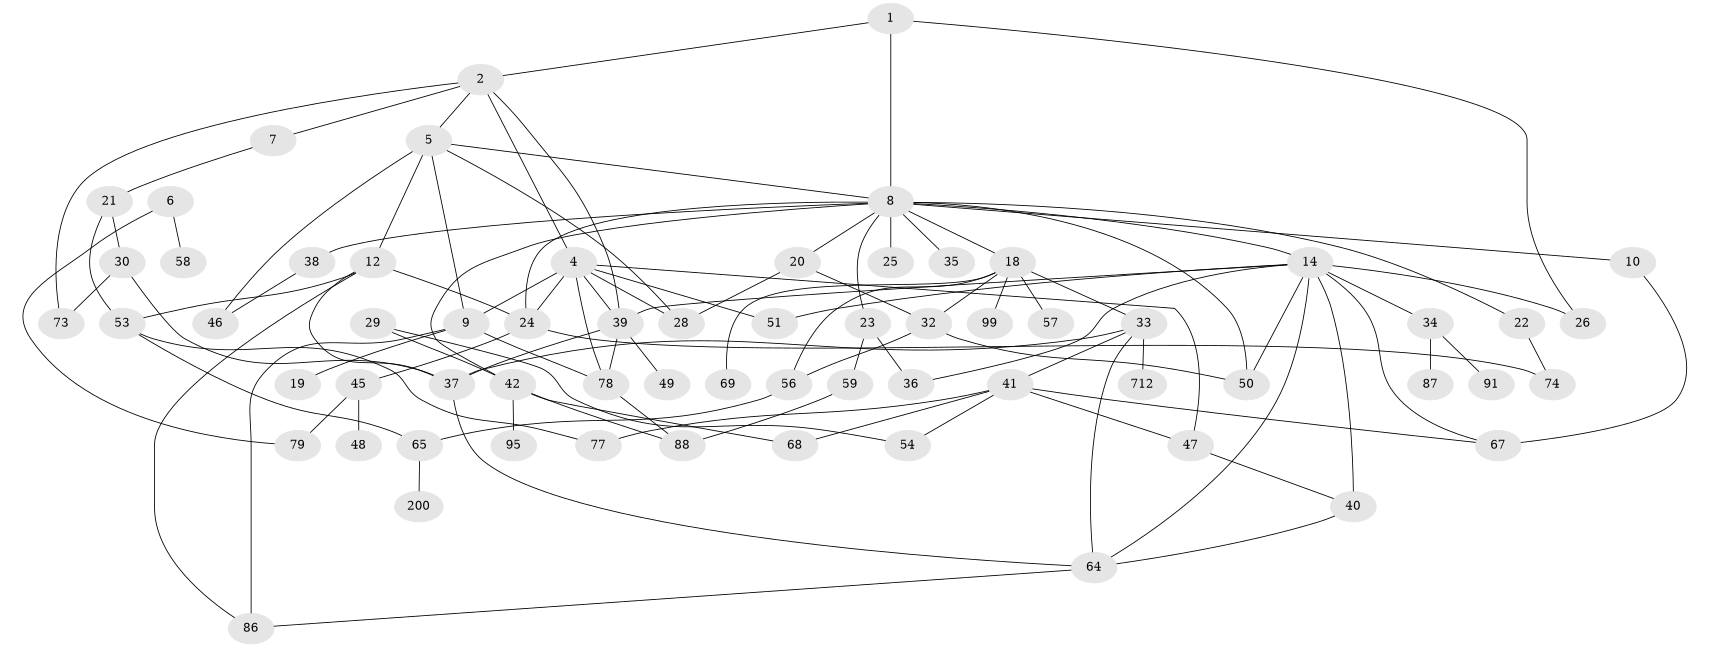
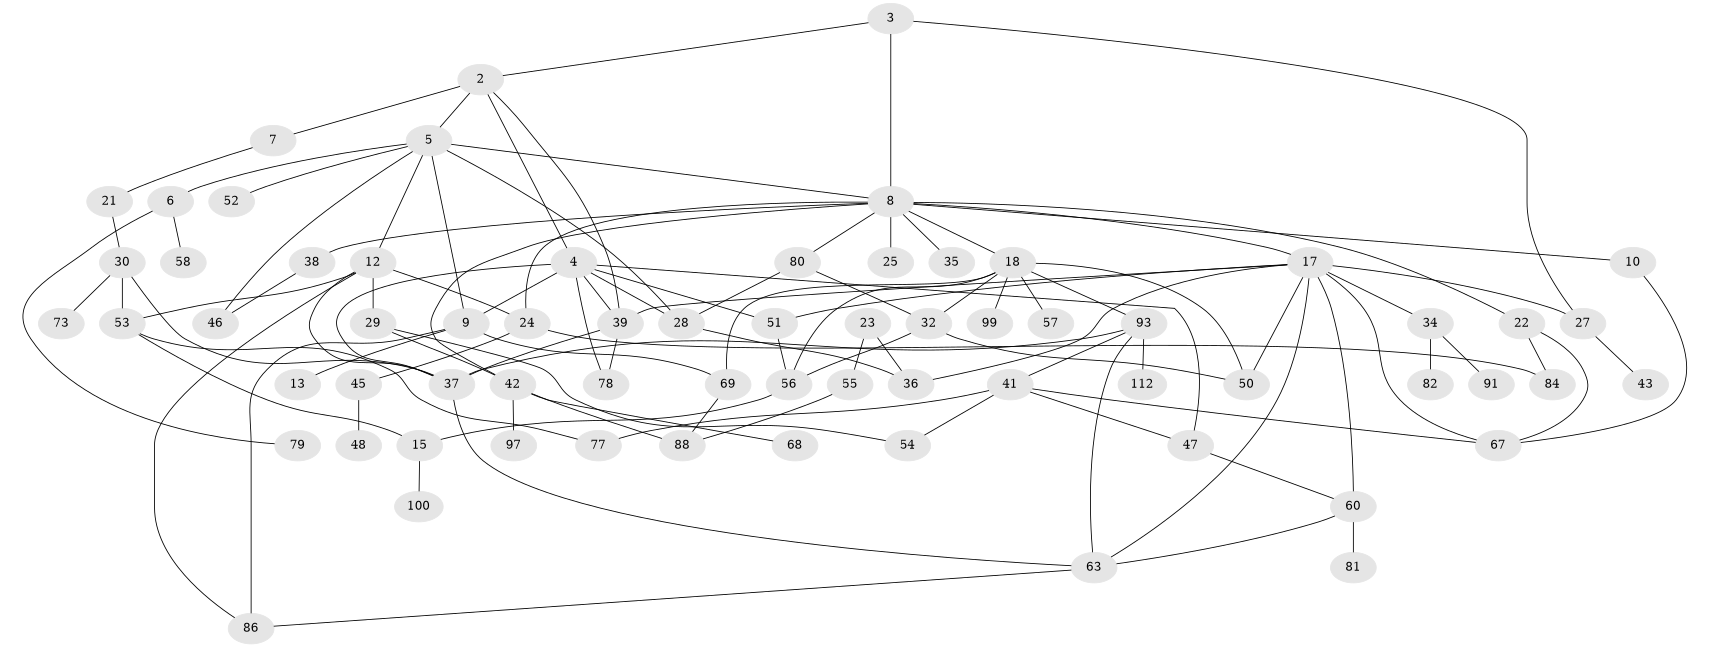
node "1": label "1" -> "3"
edge "2" -- "73": removed
edge "5" -- "6": added
node "52": added
edge "8" -- "50": now "18" -- "50"
edge "8" -- "23": removed
node "20": label "20" -> "80"
node "14": label "14" -> "17"
edge "21" -- "53": now "30" -- "53"
edge "4" -- "24": now "4" -- "37"
edge "12" -- "29": added
node "33": label "33" -> "93"
node "26": label "26" -> "27"
edge "9" -- "78": now "9" -- "69"
edge "51" -- "56": added
edge "28" -- "36": added
node "19": label "19" -> "13"
node "49": removed
node "59": label "59" -> "55"
node "712": label "712" -> "112"
node "87": label "87" -> "82"
node "74": label "74" -> "84"
node "43": added
edge "22" -- "67": added
edge "45" -- "79": removed
edge "78" -- "88": now "69" -- "88"
edge "41" -- "68": removed
node "65": label "65" -> "15"
node "95": label "95" -> "97"
node "200": label "200" -> "100"
node "40": label "40" -> "60"
node "64": label "64" -> "63"
node "81": added
